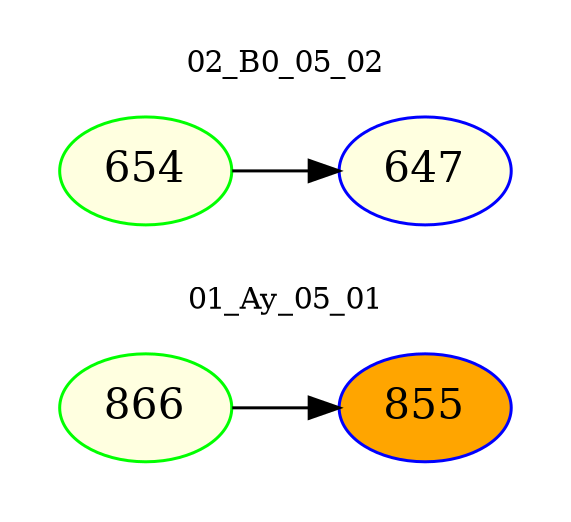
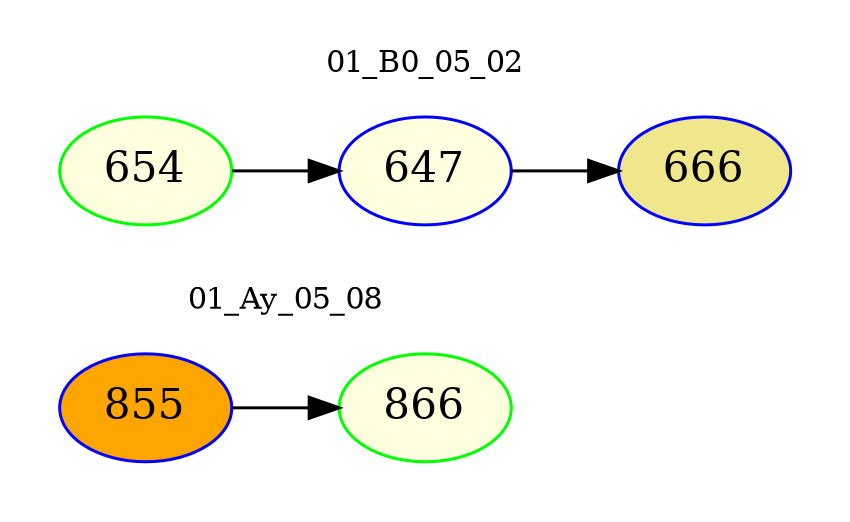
cluster "02_B0_05_02": label "02_B0_05_02" -> "01_B0_05_02"
node "666": added
cluster "01_Ay_05_01": label "01_Ay_05_01" -> "01_Ay_05_08"
edge "866" -> "855": reversed
